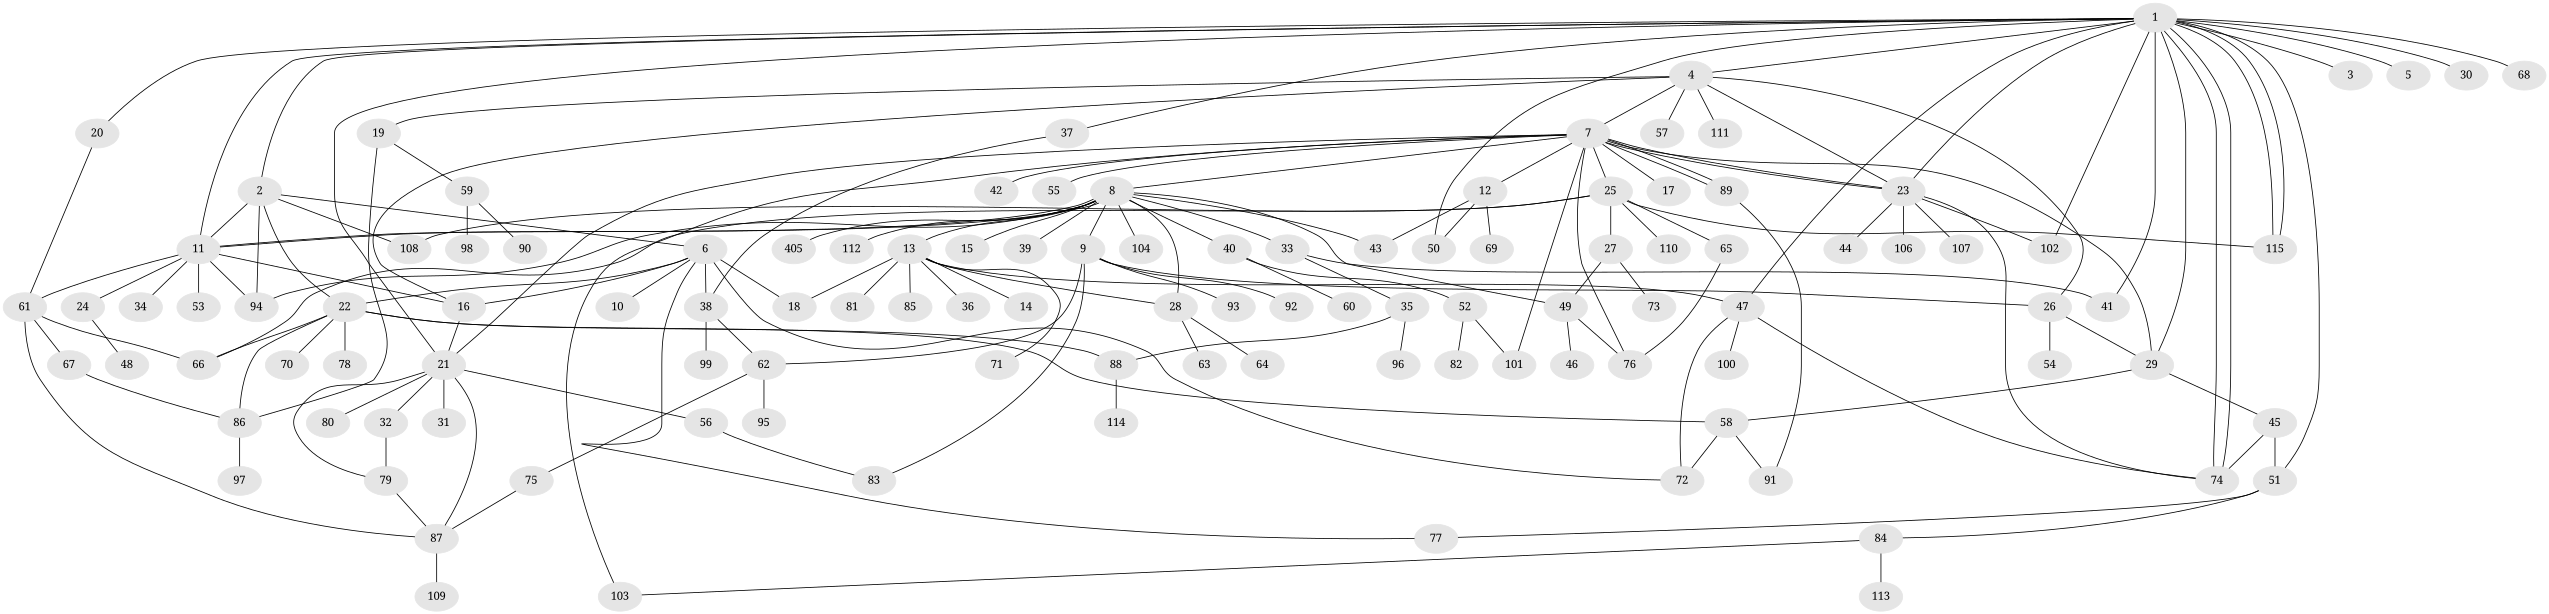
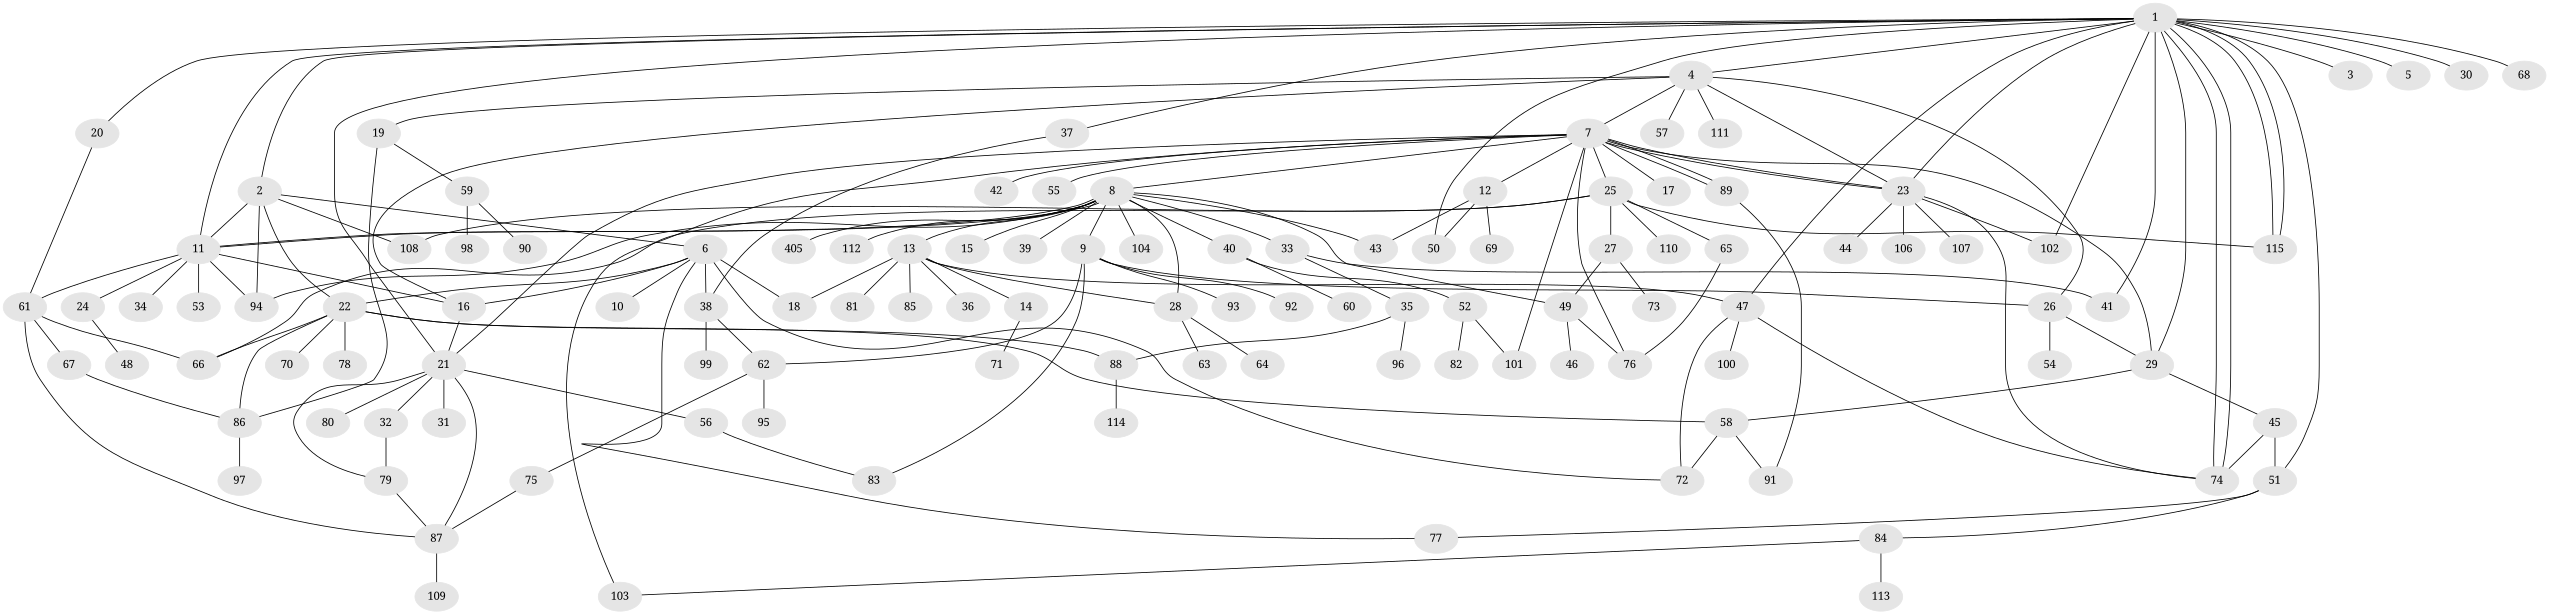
edge "13" -- "71": now "14" -- "71"
